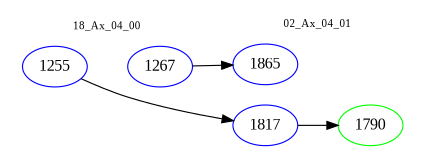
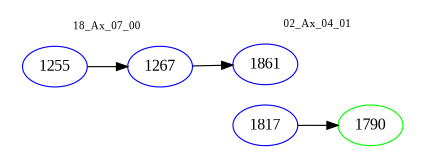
cluster "18_Ax_04_00": label "18_Ax_04_00" -> "18_Ax_07_00"
node "1865": label "1865" -> "1861"
edge "1255" -> "1817": now "1255" -> "1267"
